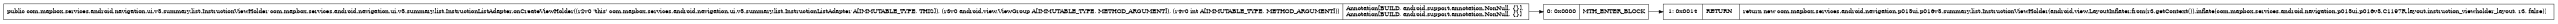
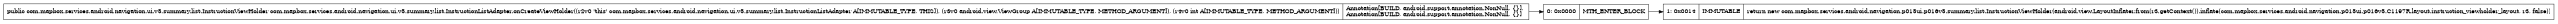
node "1: 0x0014": text "RETURN" -> "IMMUTABLE"
